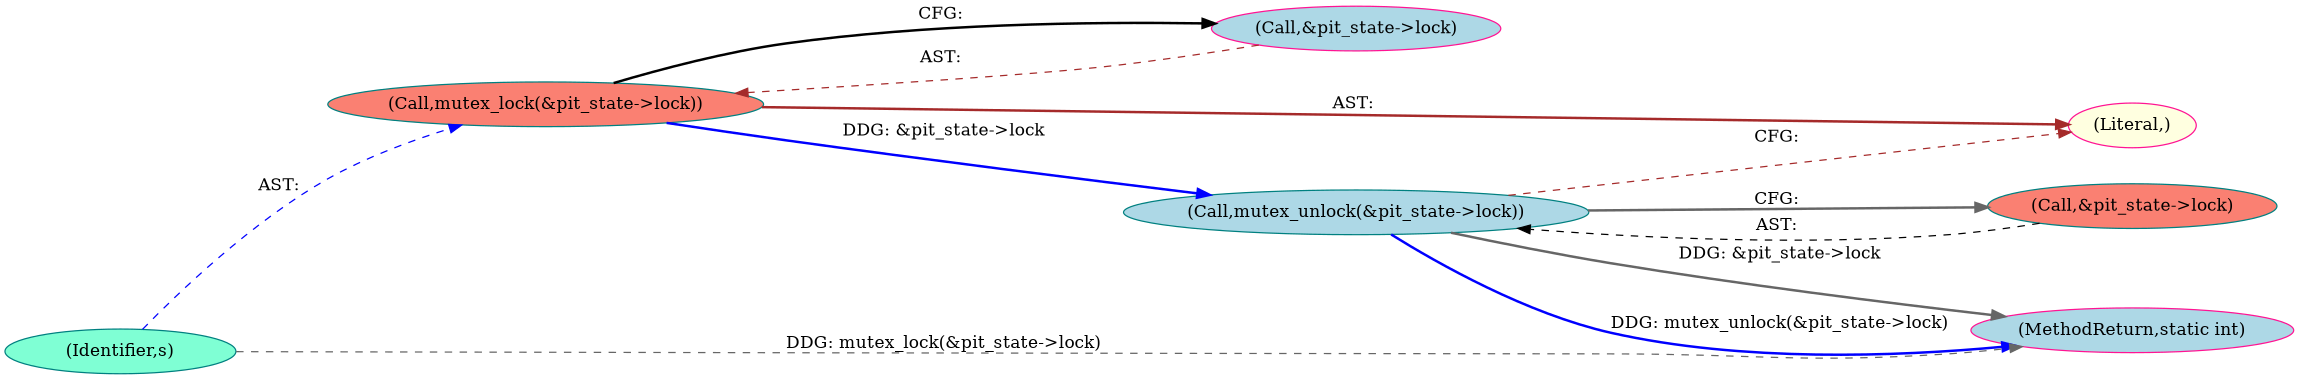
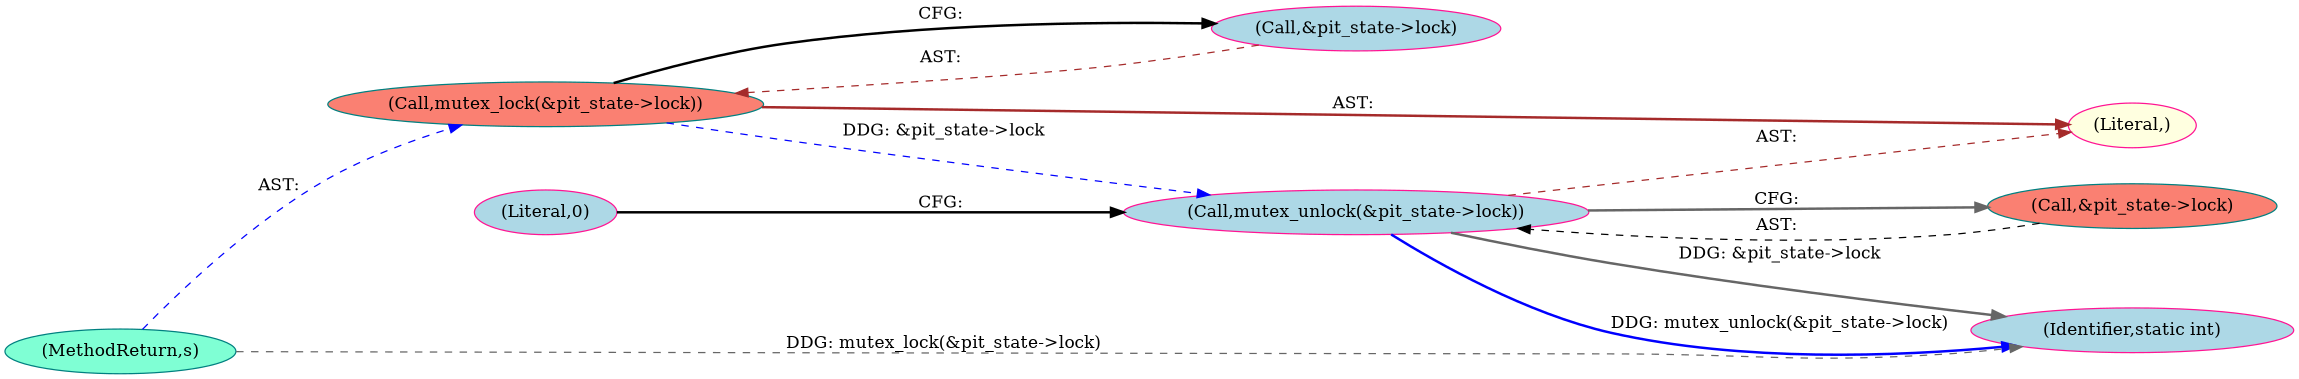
edge "(Call,mutex_unlock(&pit_state->lock))" -> "(Literal,)": label "CFG: " -> "AST: "
edge "(Call,mutex_lock(&pit_state->lock))" -> "(Call,mutex_unlock(&pit_state->lock))": style bold -> dashed
node "(Literal,0)": added
node "(Call,mutex_unlock(&pit_state->lock))": color teal -> deeppink
node "(MethodReturn,static int)": label "(MethodReturn,static int)" -> "(Identifier,static int)"
node "(Identifier,s)": label "(Identifier,s)" -> "(MethodReturn,s)"
